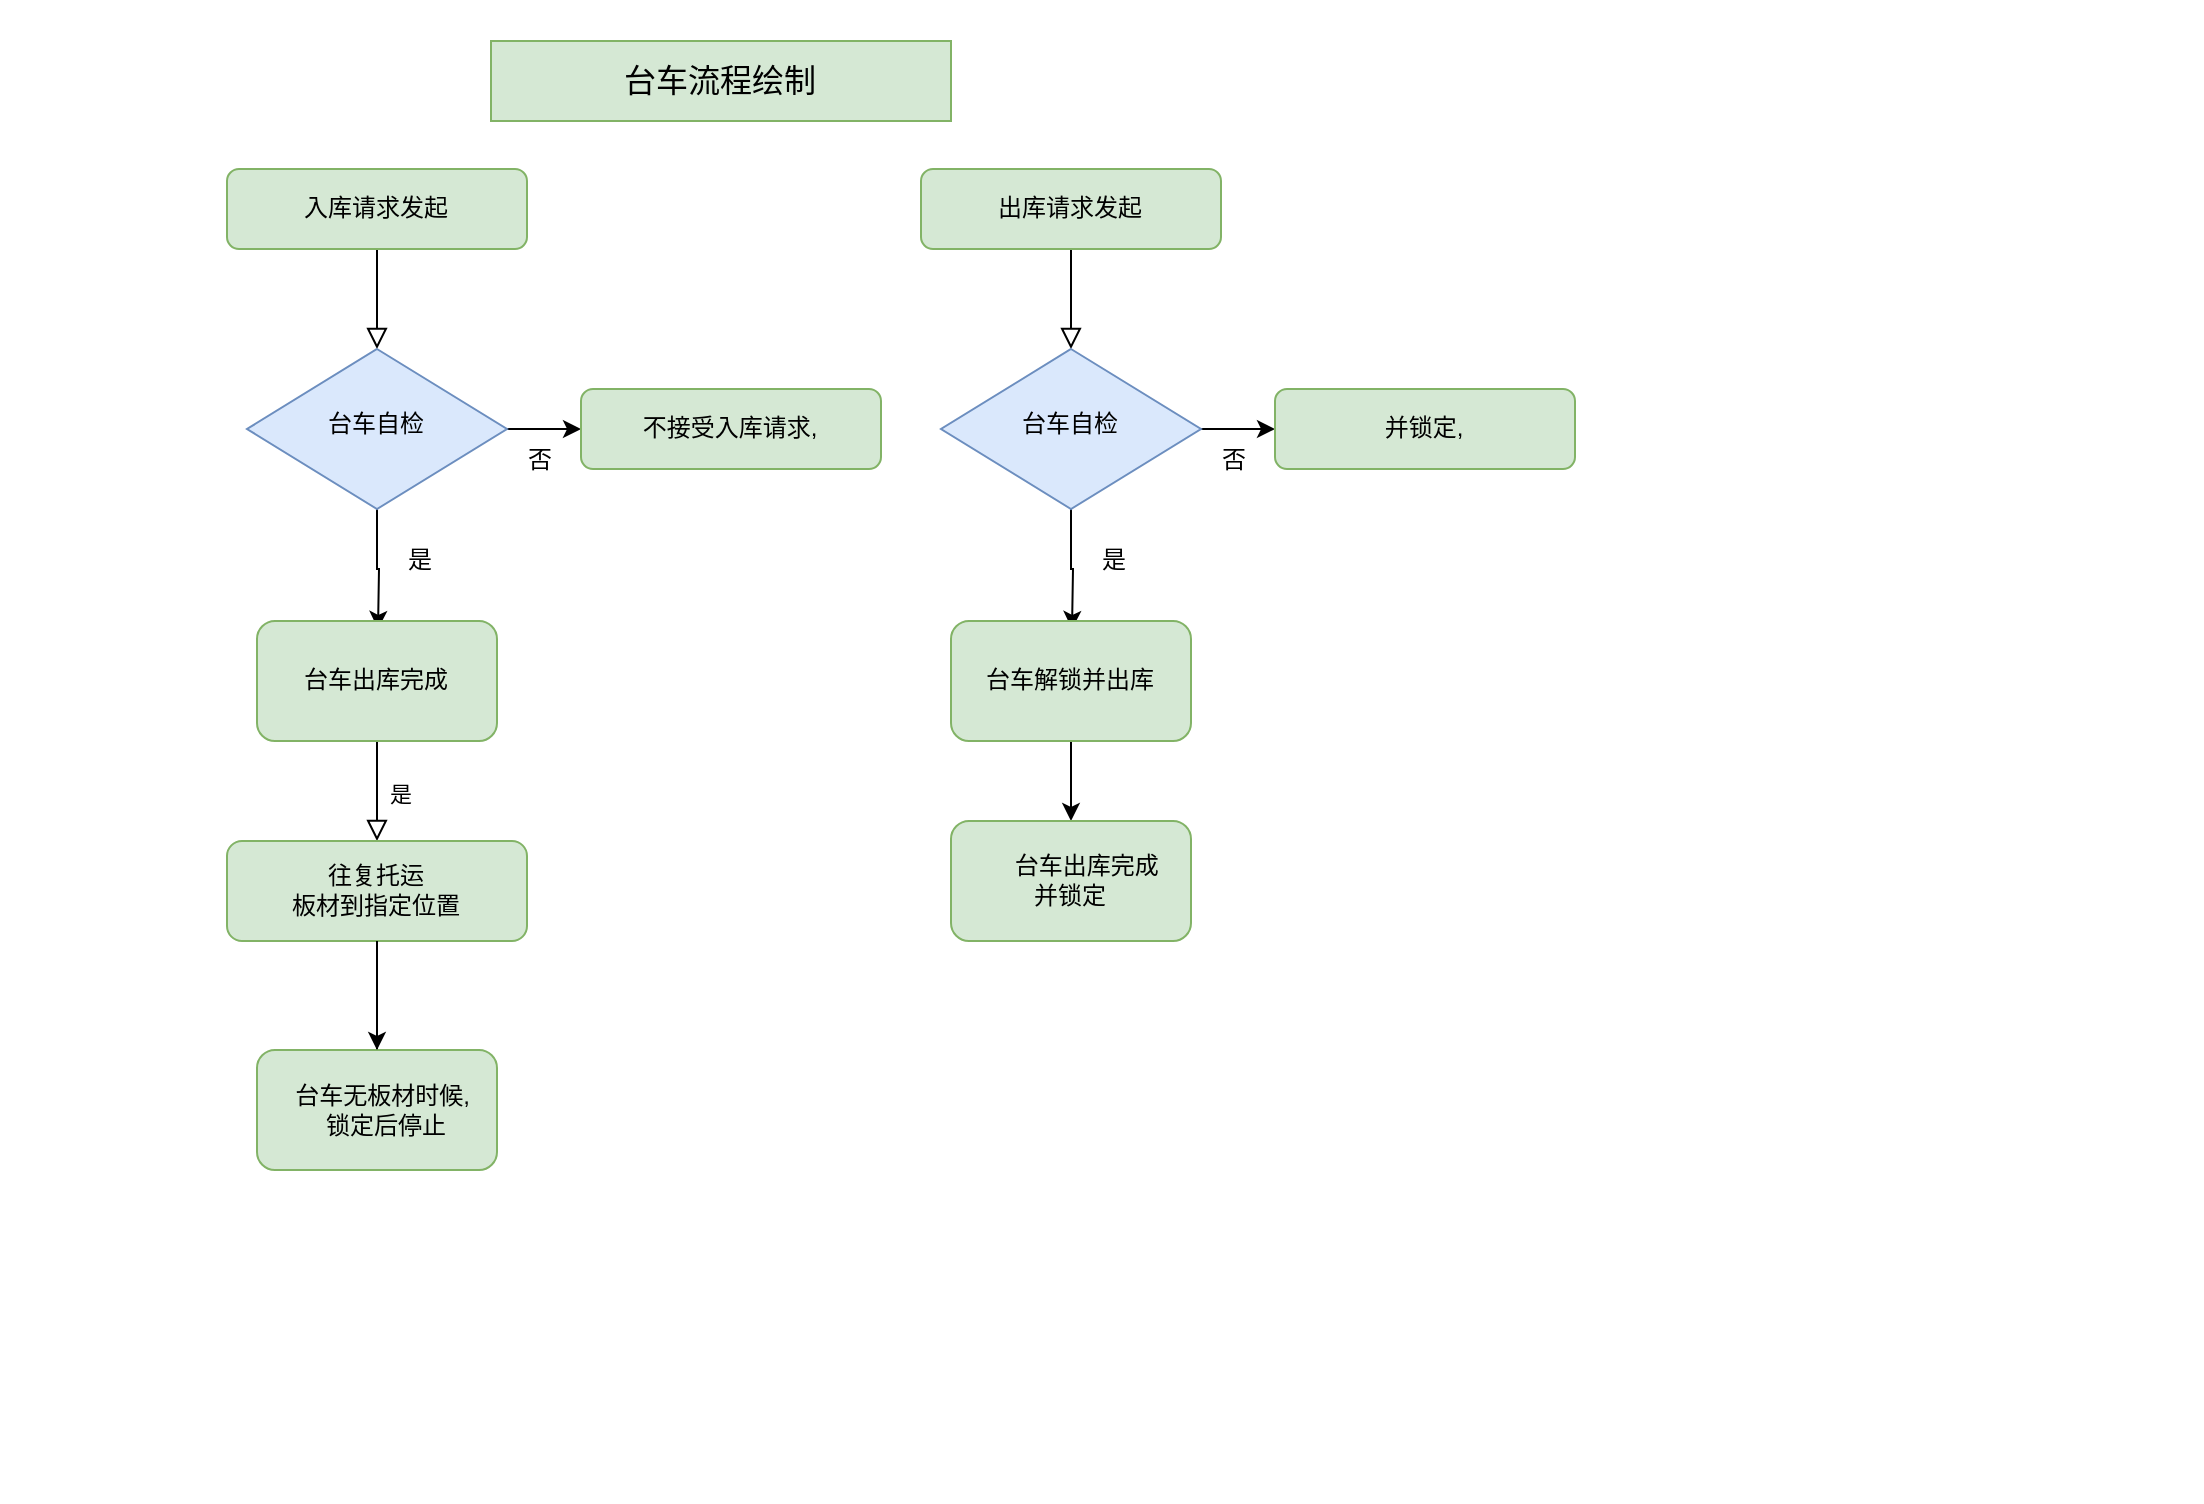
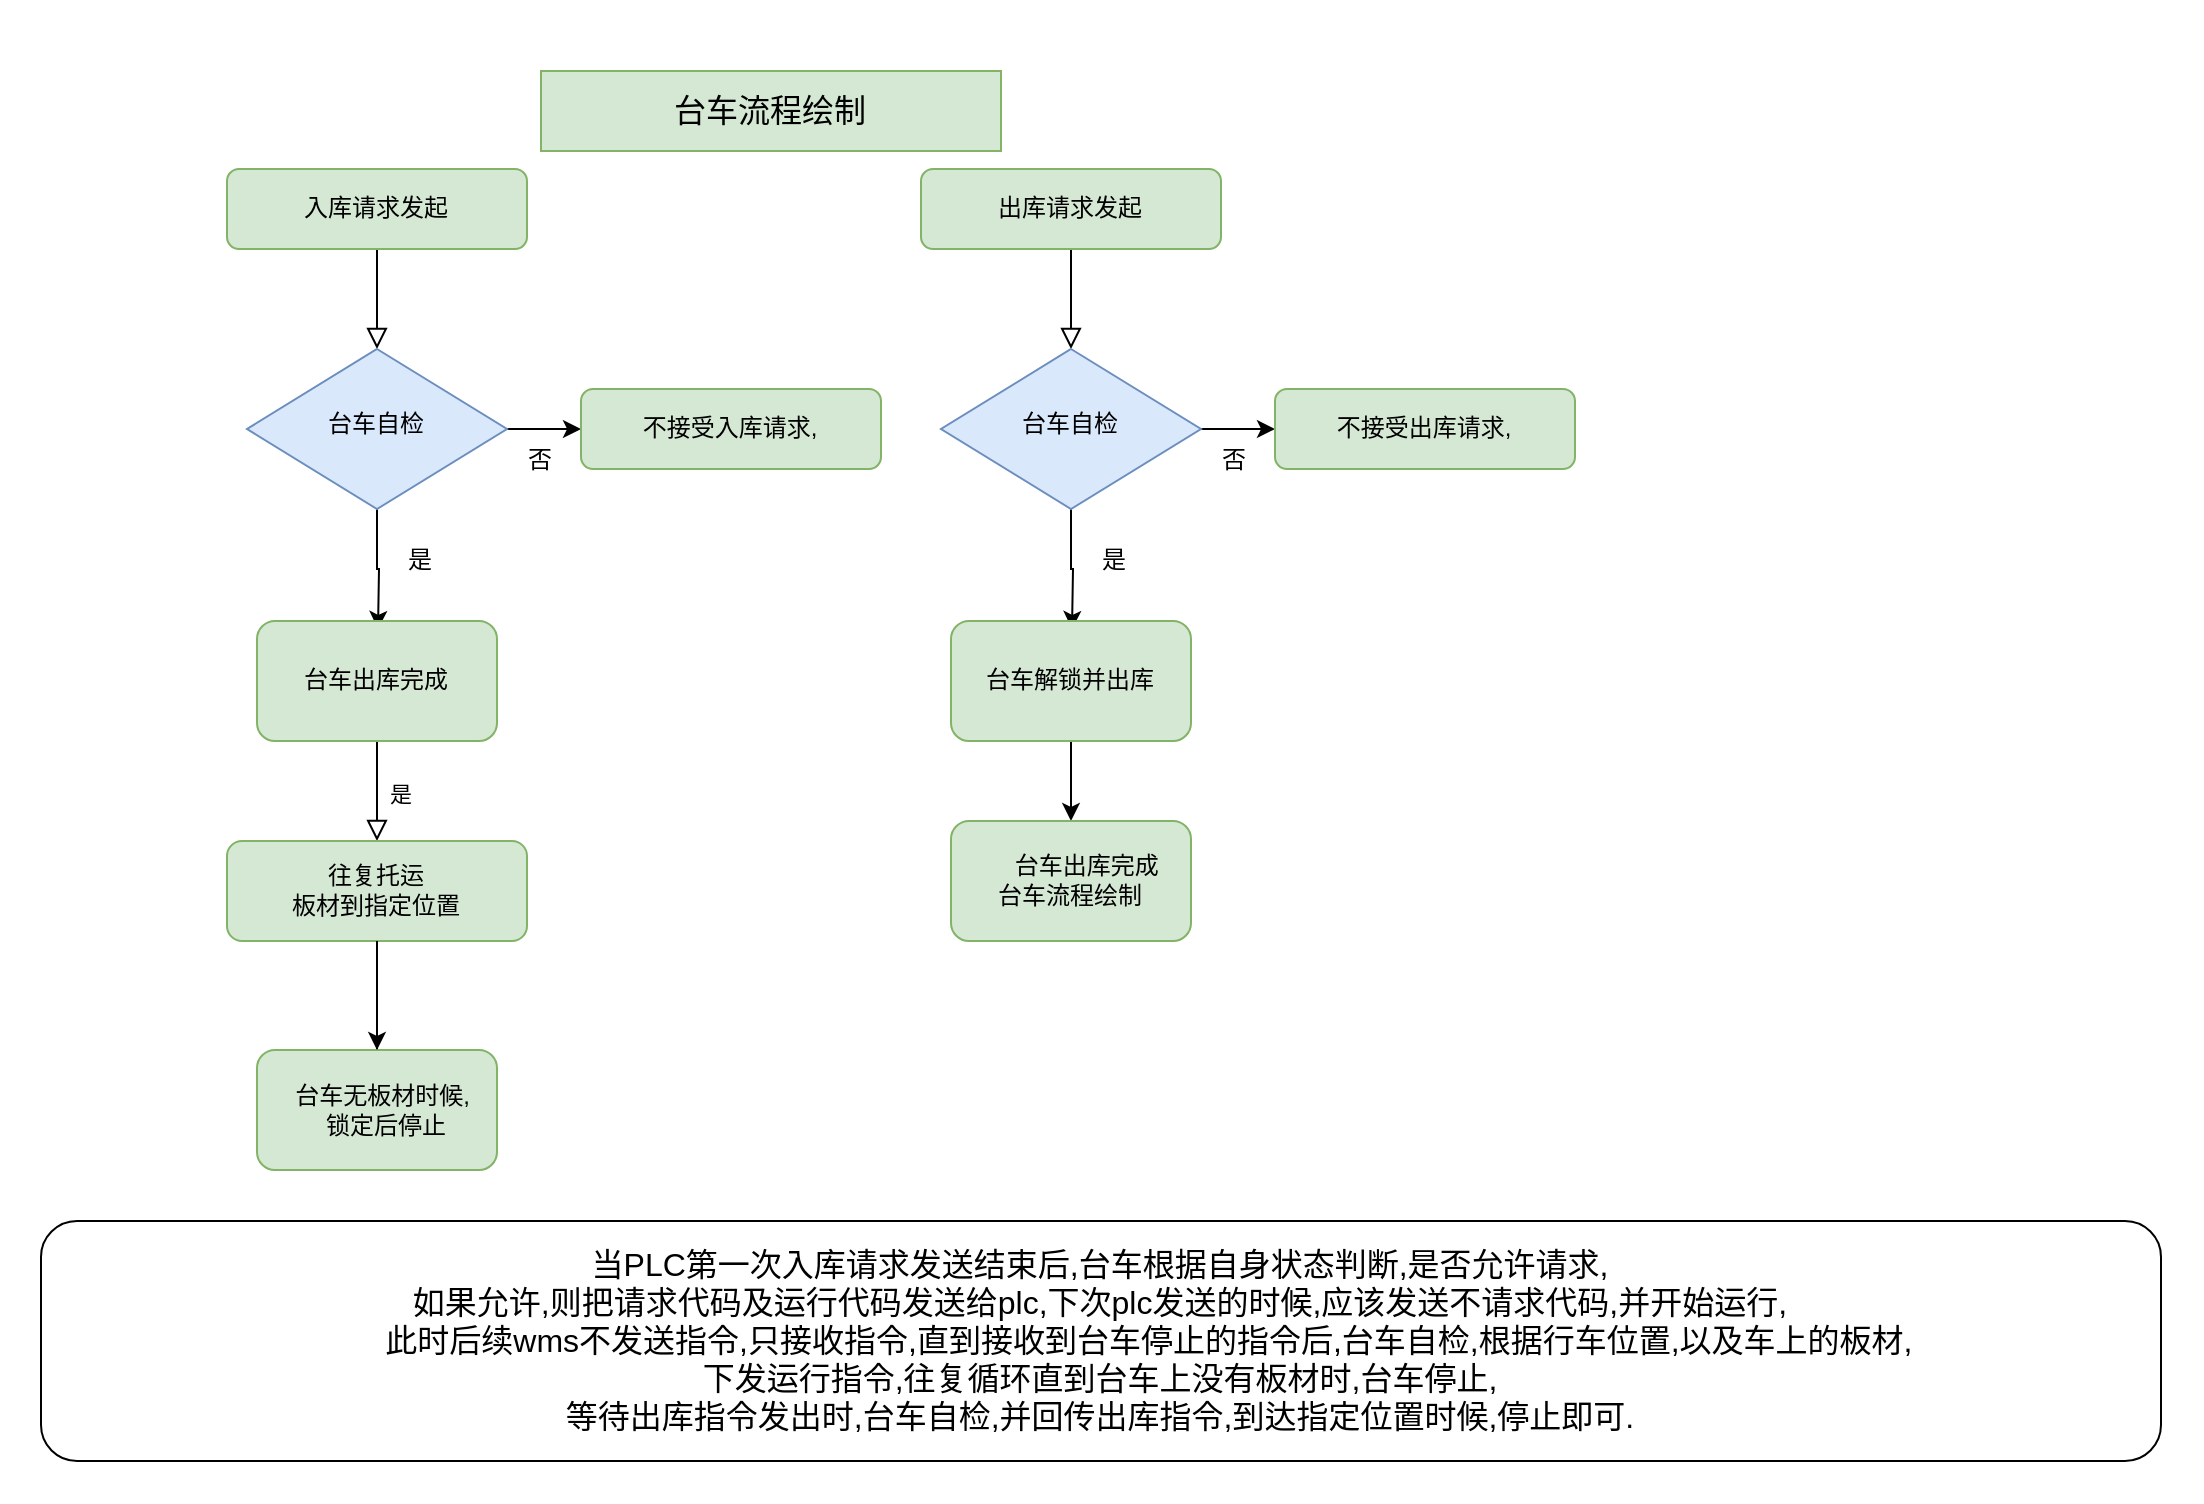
node "台车流程绘制": moved (721, 81) -> (771, 111)
node "并锁定,": label "并锁定," -> "不接受出库请求,"
node "台车出库完成 并锁定": label "台车出库完成 并锁定" -> "台车出库完成 台车流程绘制"
node "当PLC第一次入库请求发送结束后,台车根据自身状态判断,是否允许请求, 如果允许,则把请求代码及运行代码发送给plc,下次plc发送的时候,应该发送不请求代码,并开始运行, 此时后续wms不发送指令,只接收指令,直到接收到台车停止的指令后,台车自检,根据行车位置,以及车上的板材, 下发运行指令,往复循环直到台车上没有板材时,台车停止, 等待出库指令发出时,台车自检,并回传出库指令,到达指定位置时候,停止即可.": added
